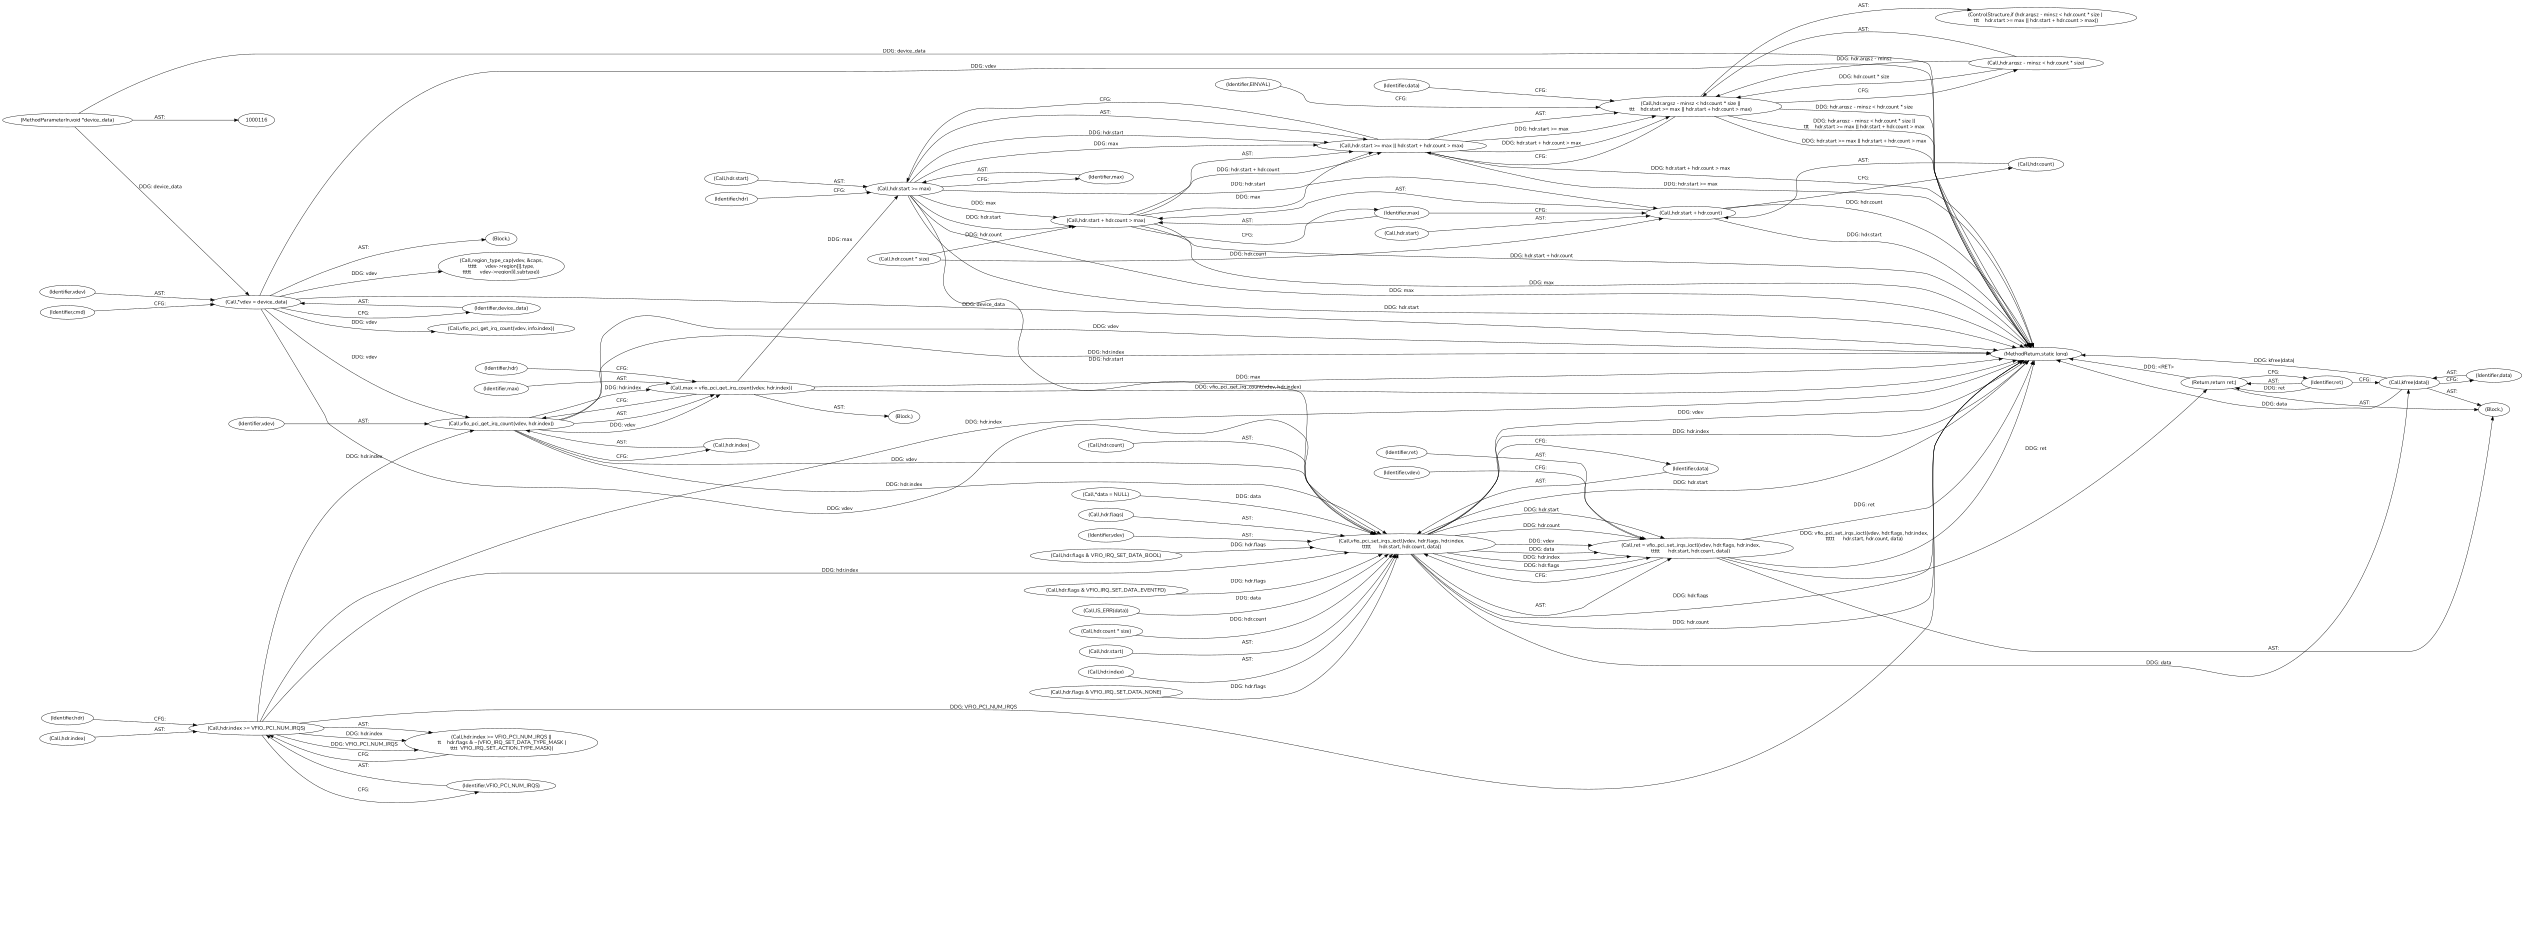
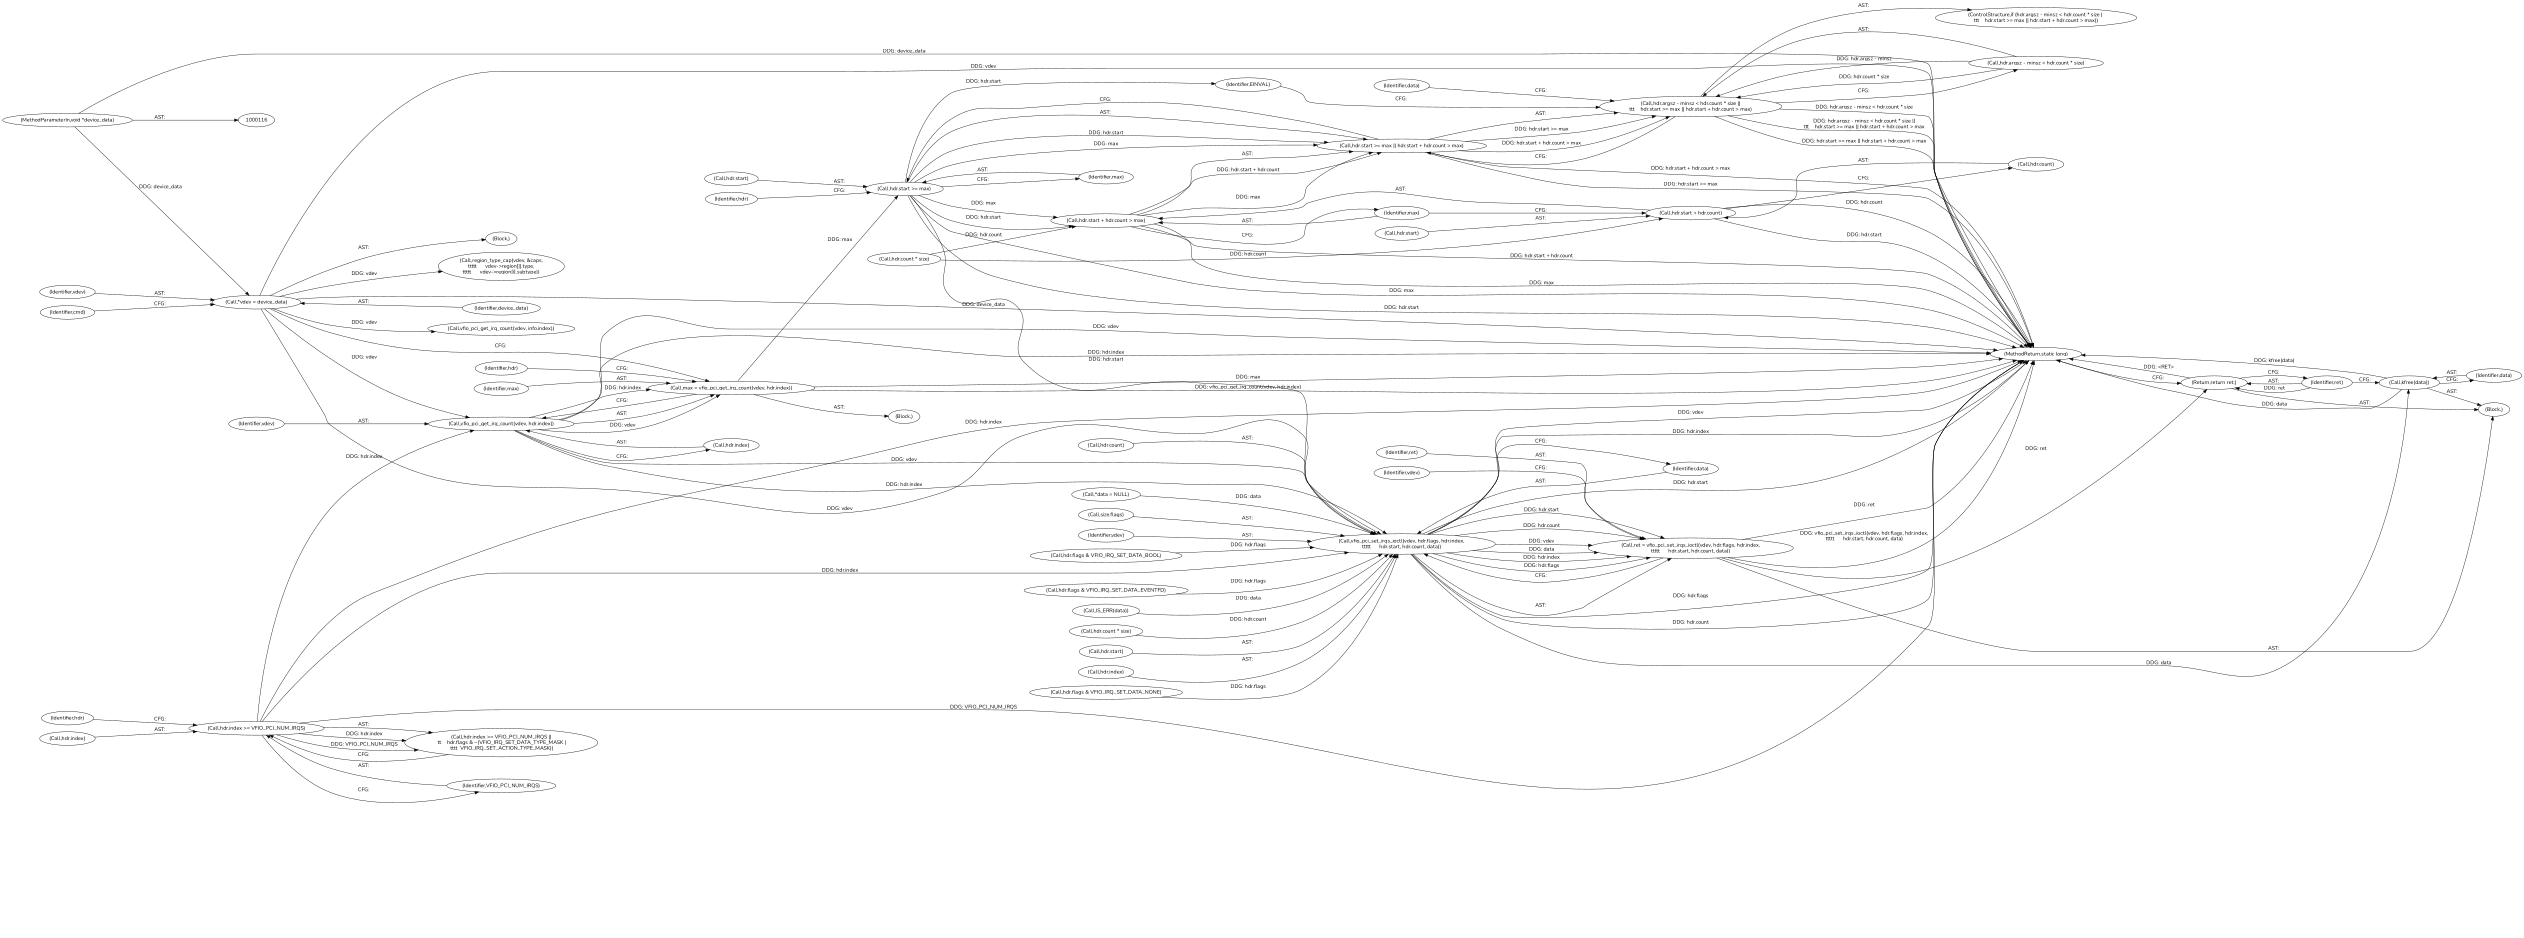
edge "(Call,hdr.start >= max)" -> "(Call,hdr.start + hdr.count)": now "(Call,hdr.start >= max)" -> "(Identifier,EINVAL)"
edge "(Call,*vdev = device_data)" -> "(Identifier,device_data)": now "(Call,*vdev = device_data)" -> "(Call,max = vfio_pci_get_irq_count(vdev, hdr.index))"
edge "(MethodReturn,static long)" -> "(Return,return ret;)": added, label "CFG:"
node "(Call,hdr.flags)": label "(Call,hdr.flags)" -> "(Call,size.flags)"
